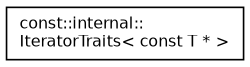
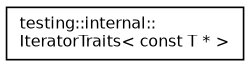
node "const::internal:: IteratorTraits< const T * >": label "const::internal:: IteratorTraits< const T * >" -> "testing::internal:: IteratorTraits< const T * >"
